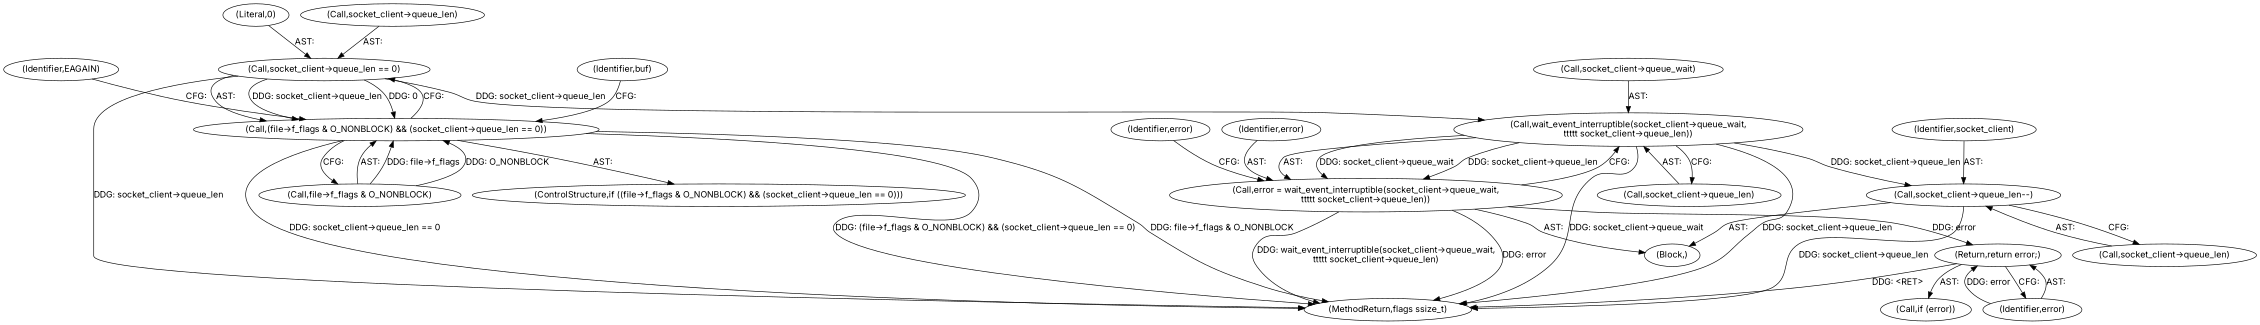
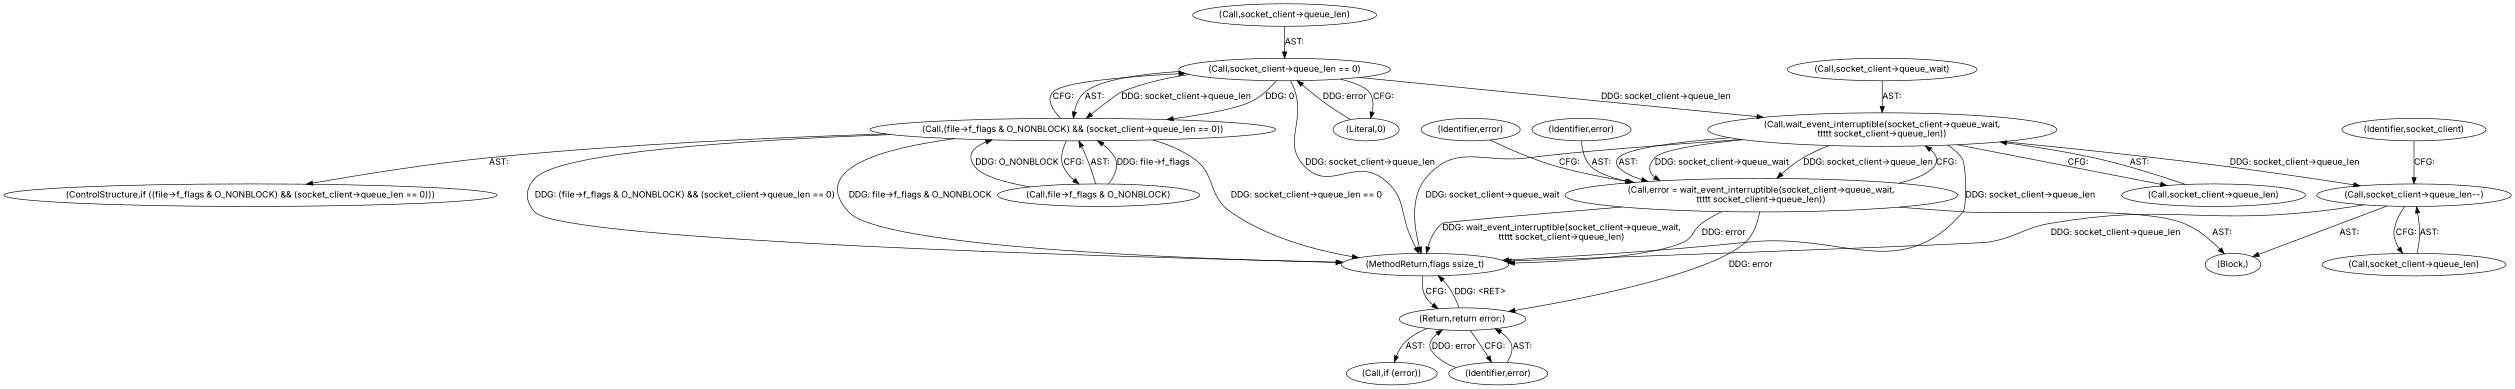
edge "(Literal,0)" -> "(Call,socket_client->queue_len == 0)": label "AST: " -> "DDG: error"
node "(Identifier,EAGAIN)": removed
node "(Identifier,buf)": removed
edge "(Call,socket_client->queue_len == 0)" -> "(Literal,0)": added, label "CFG:"
edge "(Identifier,socket_client)" -> "(Call,socket_client->queue_len--)": label "AST: " -> "CFG: "
edge "(MethodReturn,flags ssize_t)" -> "(Return,return error;)": added, label "CFG:"
